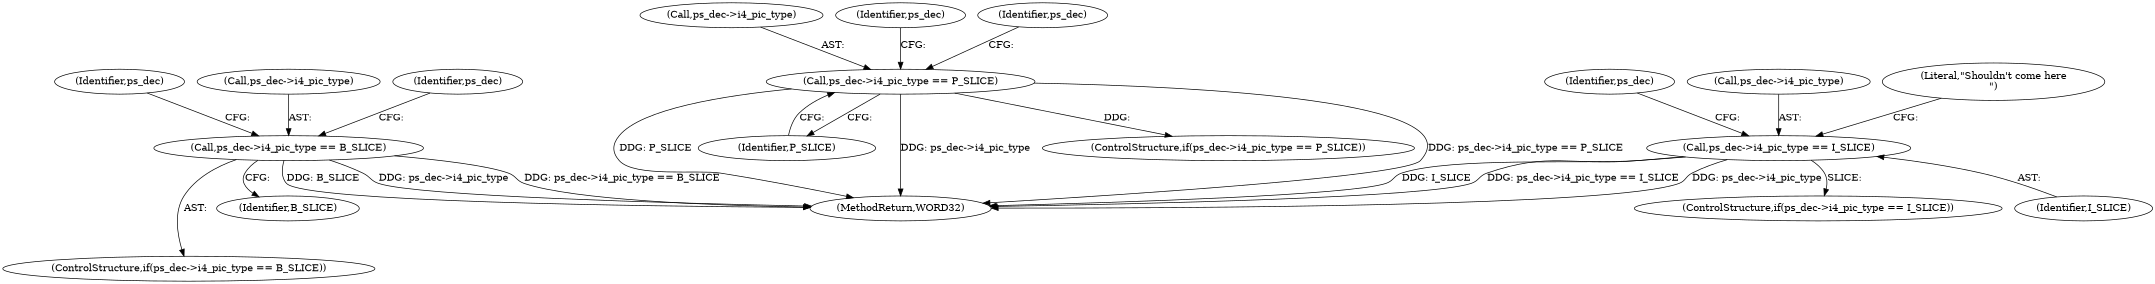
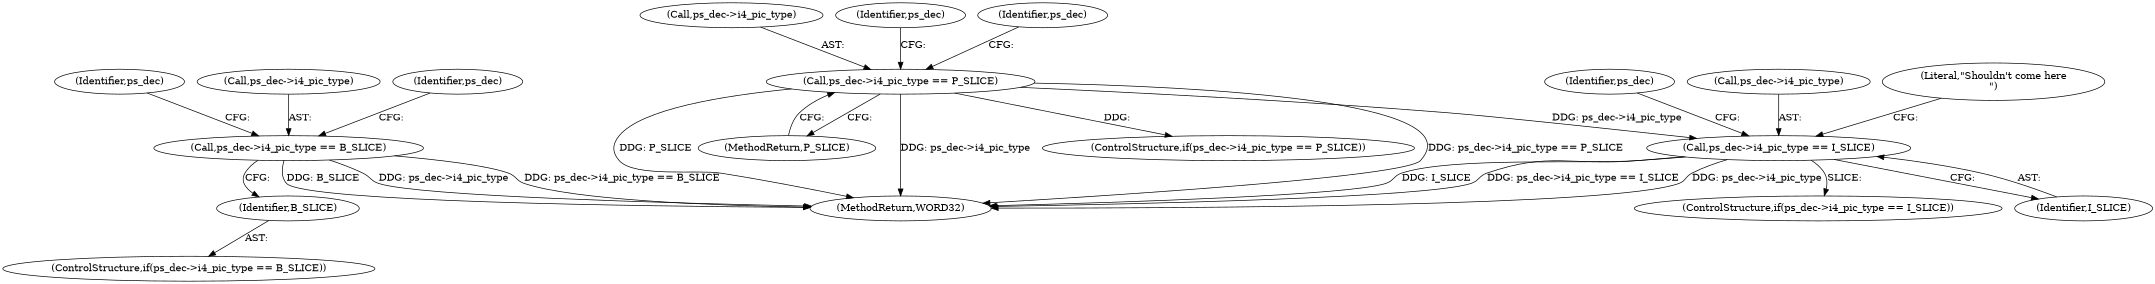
edge "(Call,ps_dec->i4_pic_type == P_SLICE)" -> "(Call,ps_dec->i4_pic_type == I_SLICE)": added, label "DDG: ps_dec->i4_pic_type"
node "(Identifier,P_SLICE)": label "(Identifier,P_SLICE)" -> "(MethodReturn,P_SLICE)"
edge "(Call,ps_dec->i4_pic_type == I_SLICE)" -> "(Identifier,I_SLICE)": added, label "CFG:"
edge "(Call,ps_dec->i4_pic_type == B_SLICE)" -> "(ControlStructure,if(ps_dec->i4_pic_type == B_SLICE))": now "(Identifier,B_SLICE)" -> "(ControlStructure,if(ps_dec->i4_pic_type == B_SLICE))"
